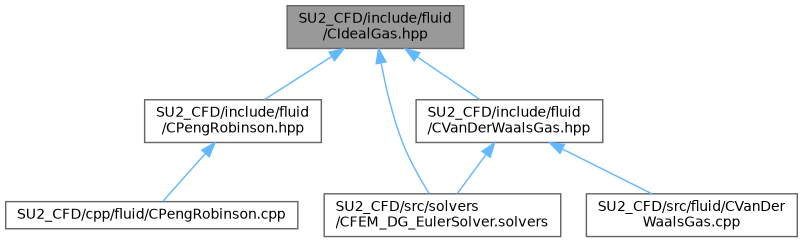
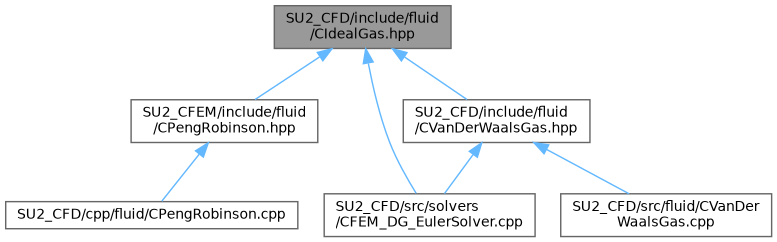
node "SU2_CFD/include/fluid /CPengRobinson.hpp": label "SU2_CFD/include/fluid /CPengRobinson.hpp" -> "SU2_CFEM/include/fluid /CPengRobinson.hpp"
node "SU2_CFD/src/solvers /CFEM_DG_EulerSolver.solvers": label "SU2_CFD/src/solvers /CFEM_DG_EulerSolver.solvers" -> "SU2_CFD/src/solvers /CFEM_DG_EulerSolver.cpp"
